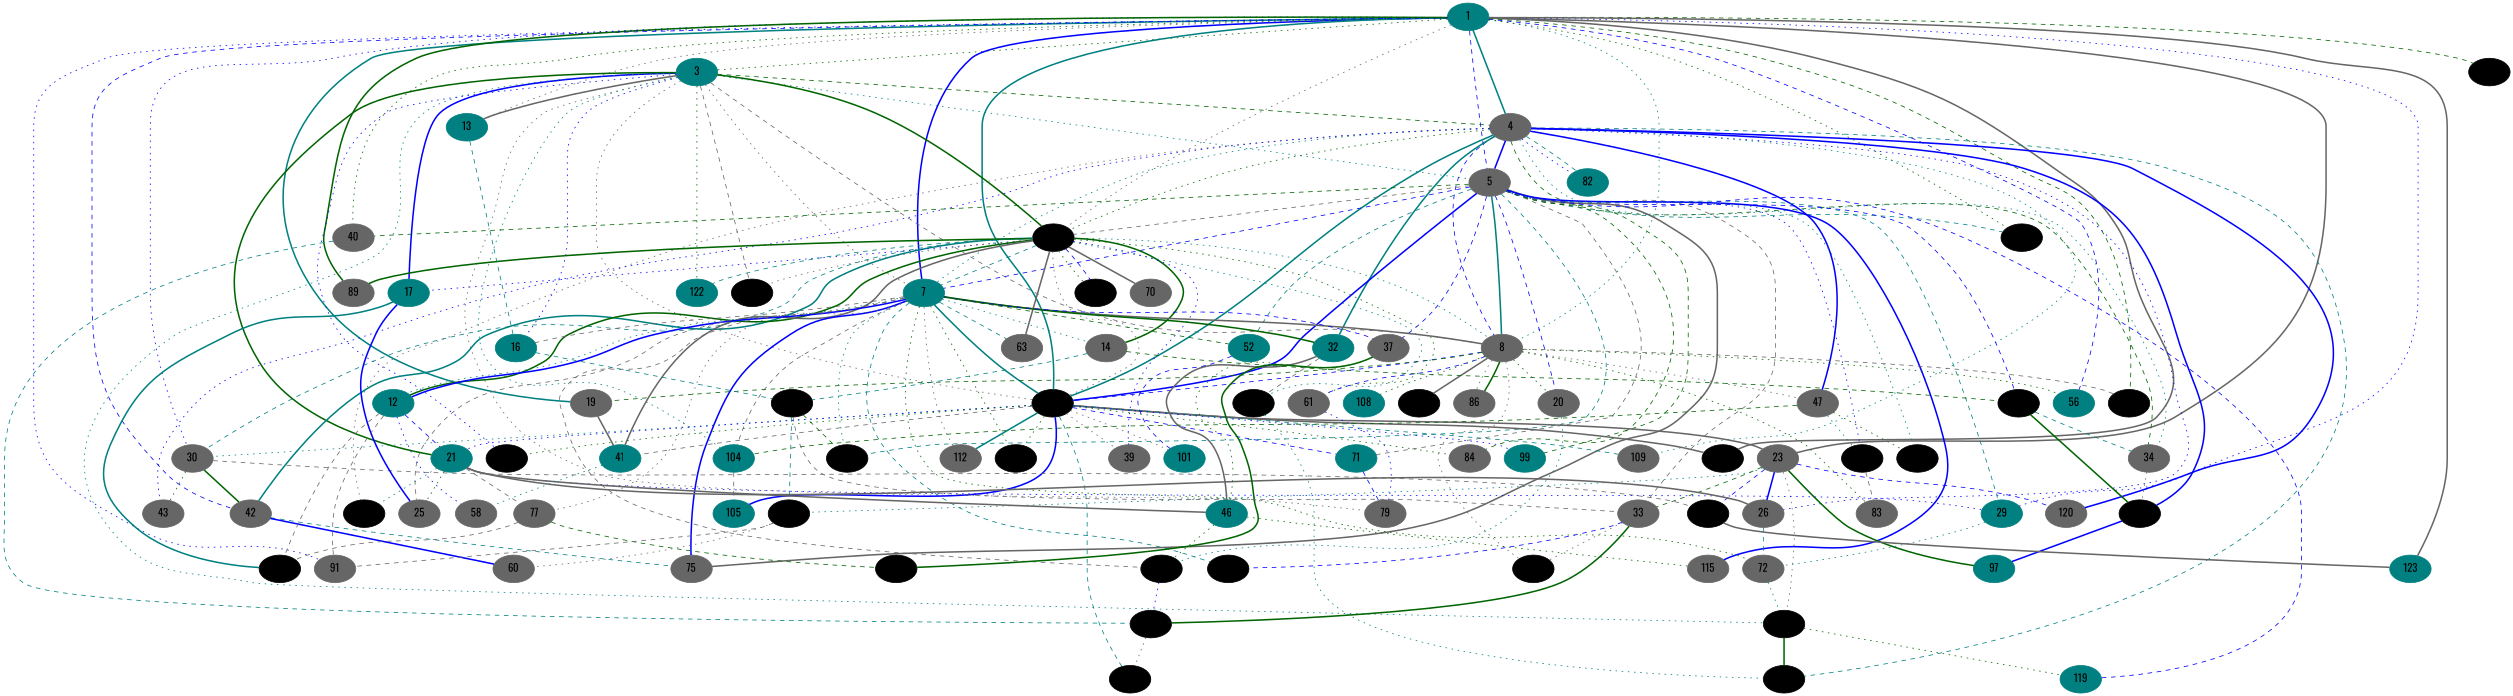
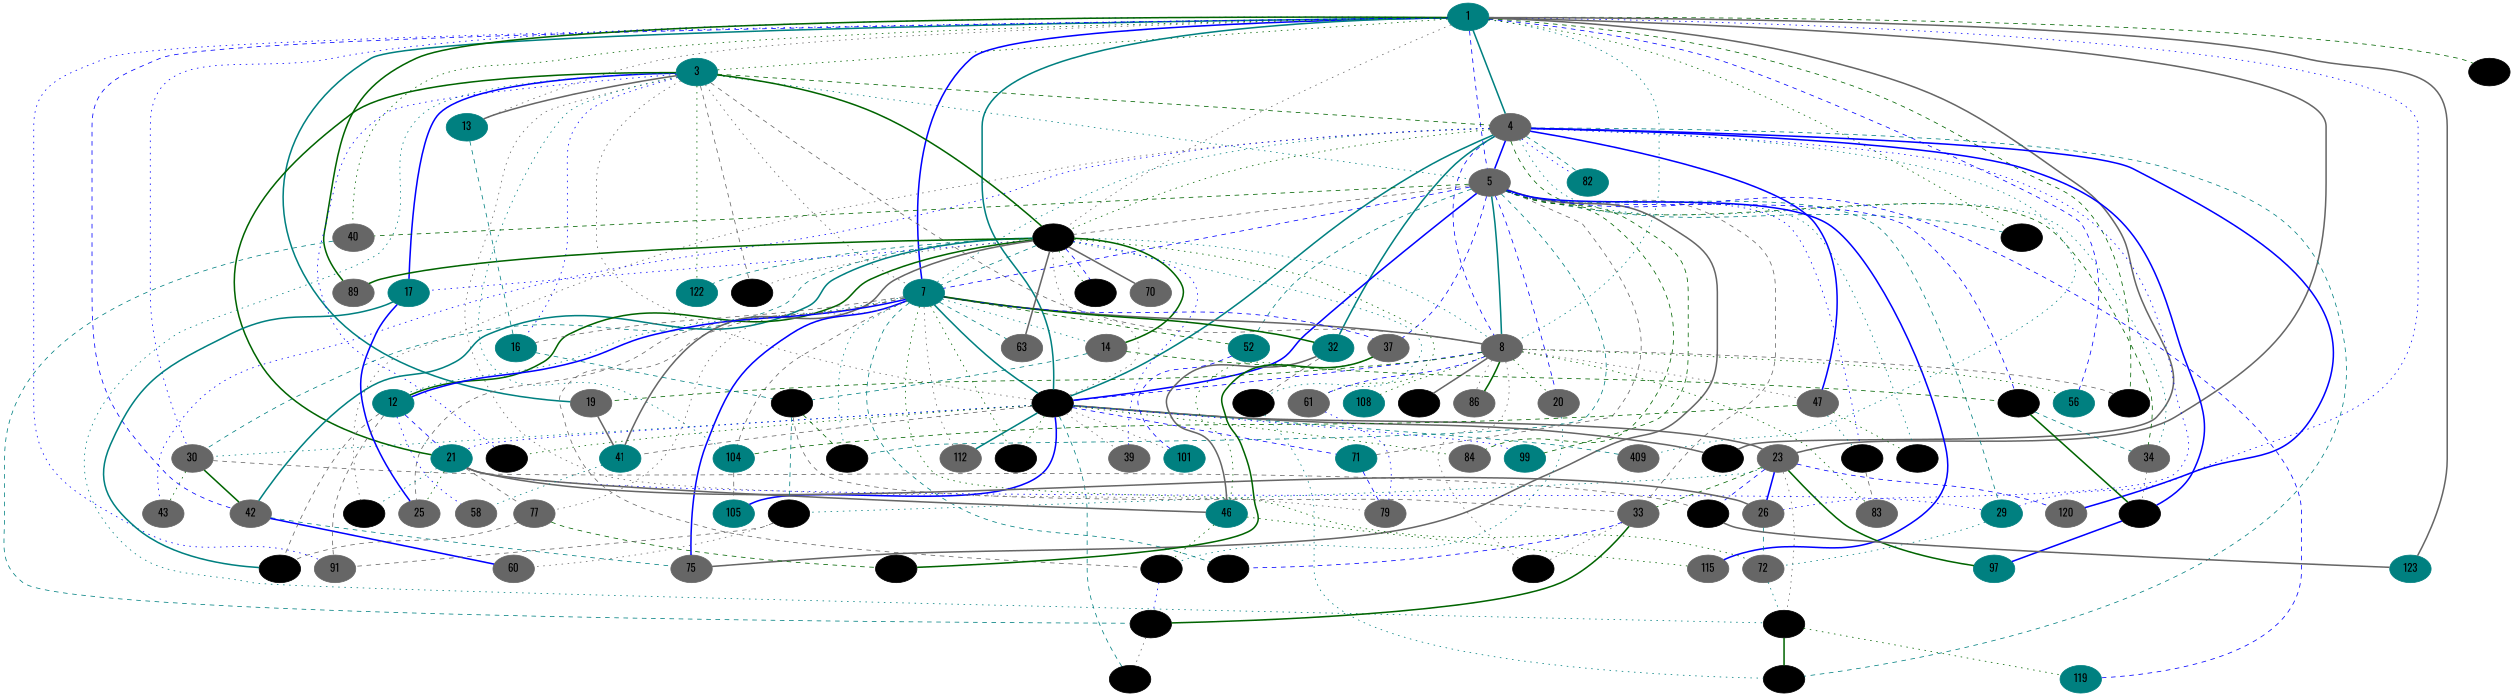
node "109": label "109" -> "409"
